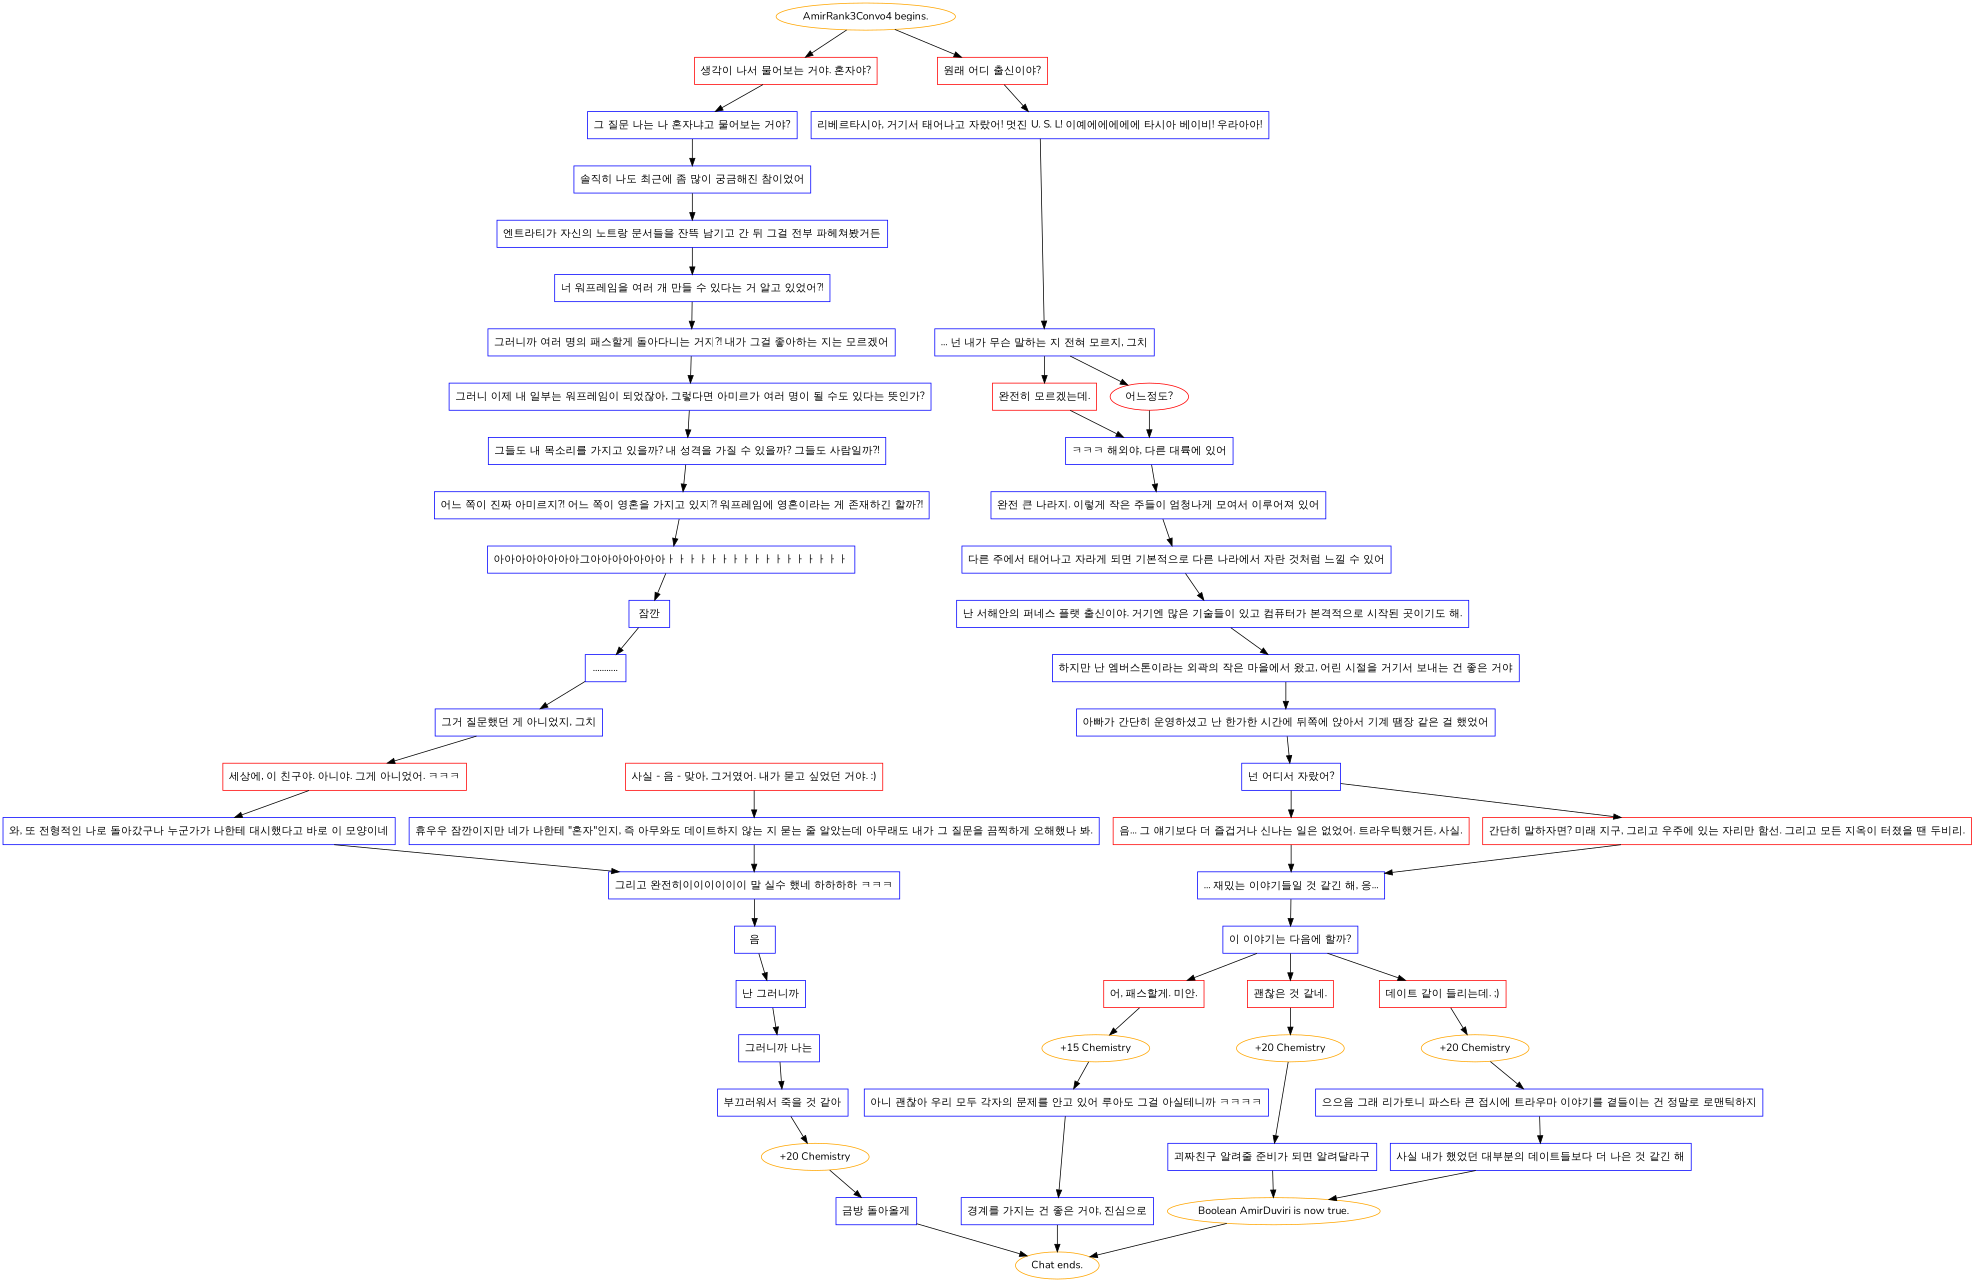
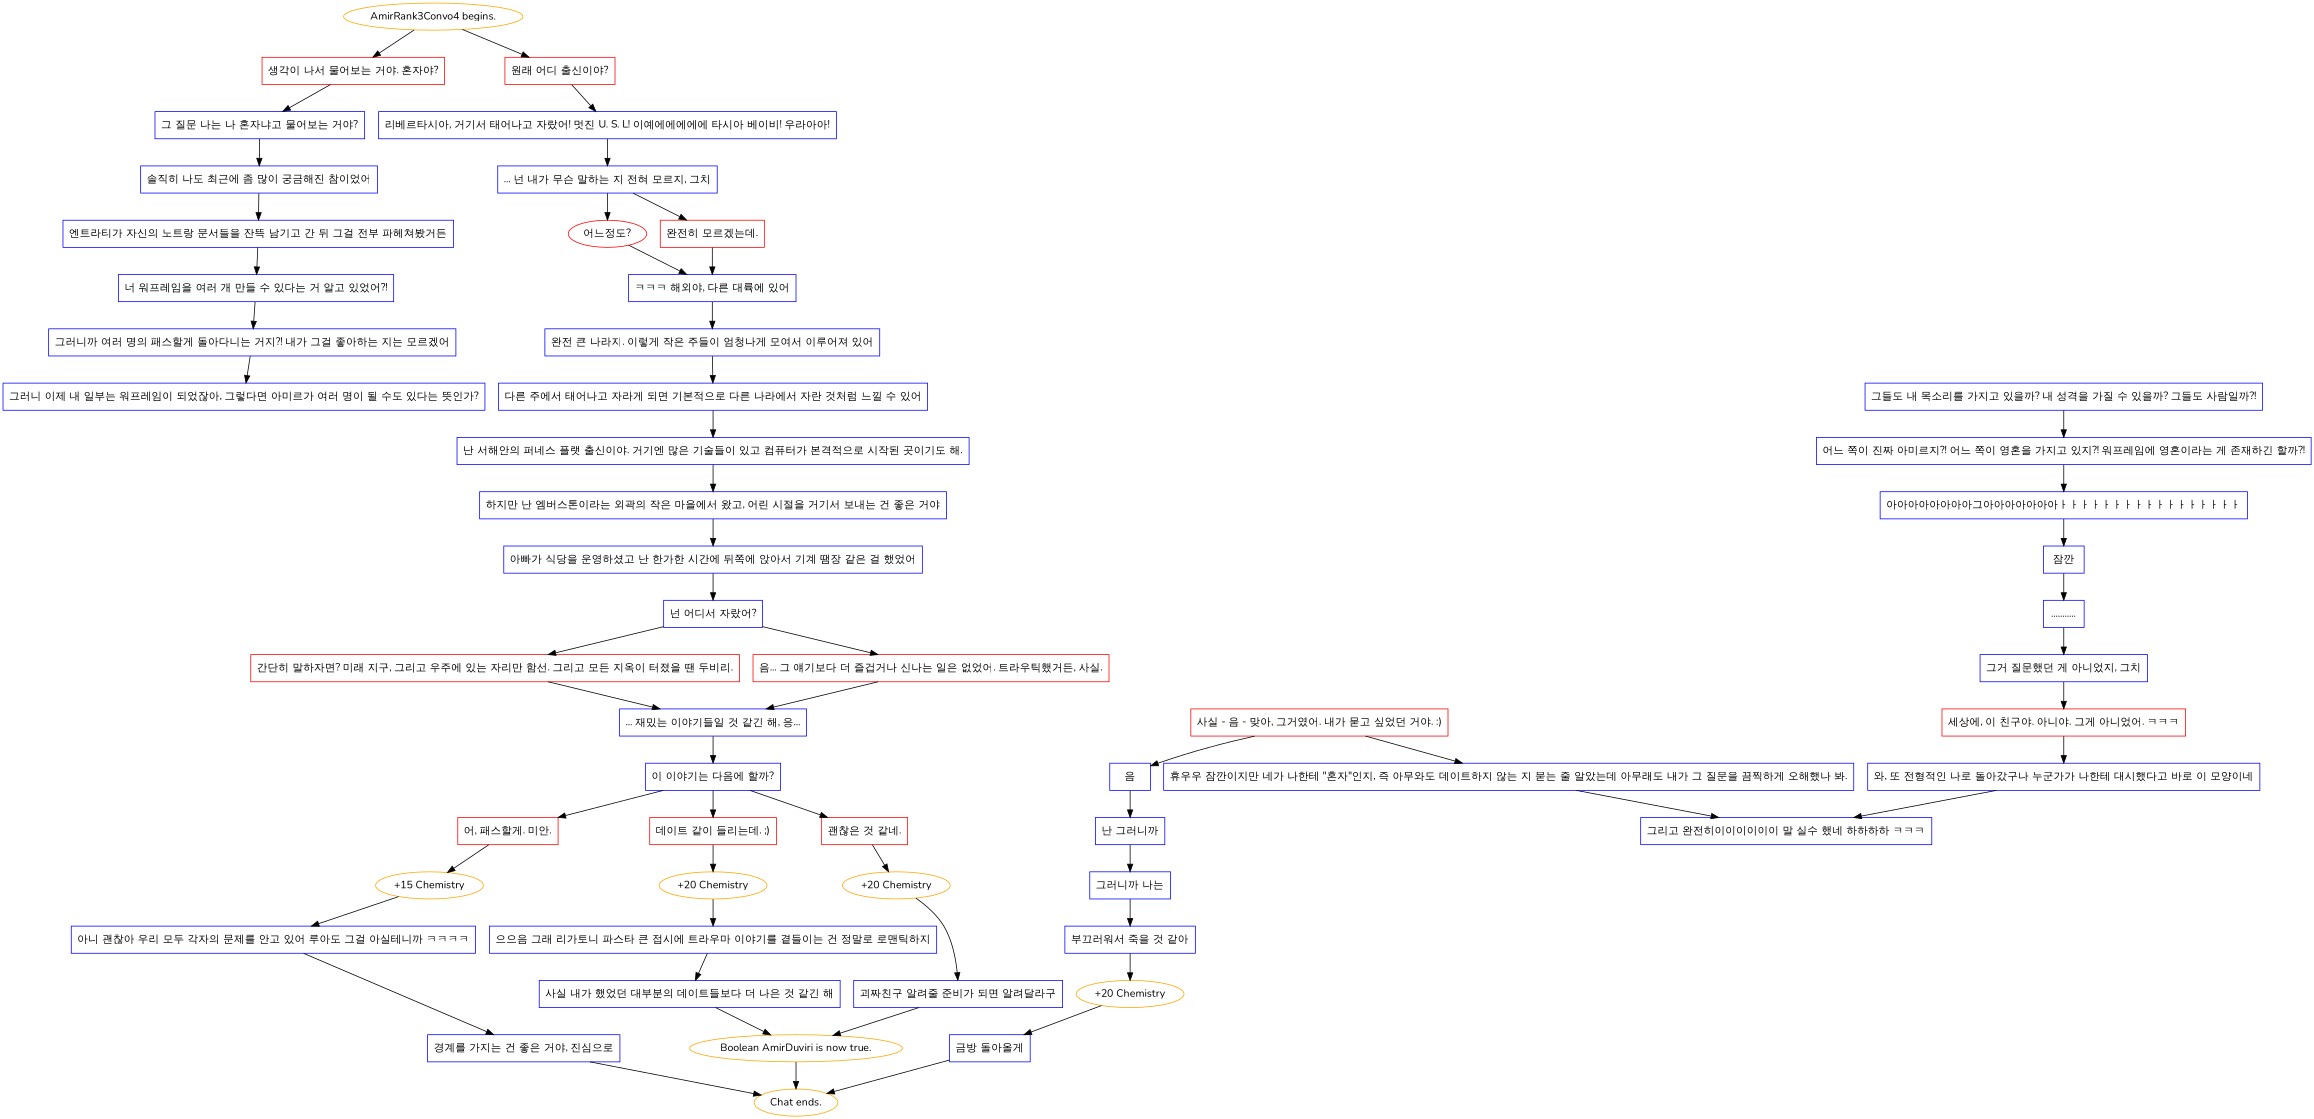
edge "그러니 이제 내 일부는 워프레임이 되었잖아, 그렇다면 아미르가 여러 명이 될 수도 있다는 뜻인가?" -> "그들도 내 목소리를 가지고 있을까? 내 성격을 가질 수 있을까? 그들도 사람일까?!": removed
node "아빠가 간단히 운영하셨고 난 한가한 시간에 뒤쪽에 앉아서 기계 땜장 같은 걸 했었어": label "아빠가 간단히 운영하셨고 난 한가한 시간에 뒤쪽에 앉아서 기계 땜장 같은 걸 했었어" -> "아빠가 식당을 운영하셨고 난 한가한 시간에 뒤쪽에 앉아서 기계 땜장 같은 걸 했었어"
edge "그리고 완전히이이이이이이 말 실수 했네 하하하하 ㅋㅋㅋ" -> "음": now "사실 - 음 - 맞아, 그거였어. 내가 묻고 싶었던 거야. :)" -> "음"
